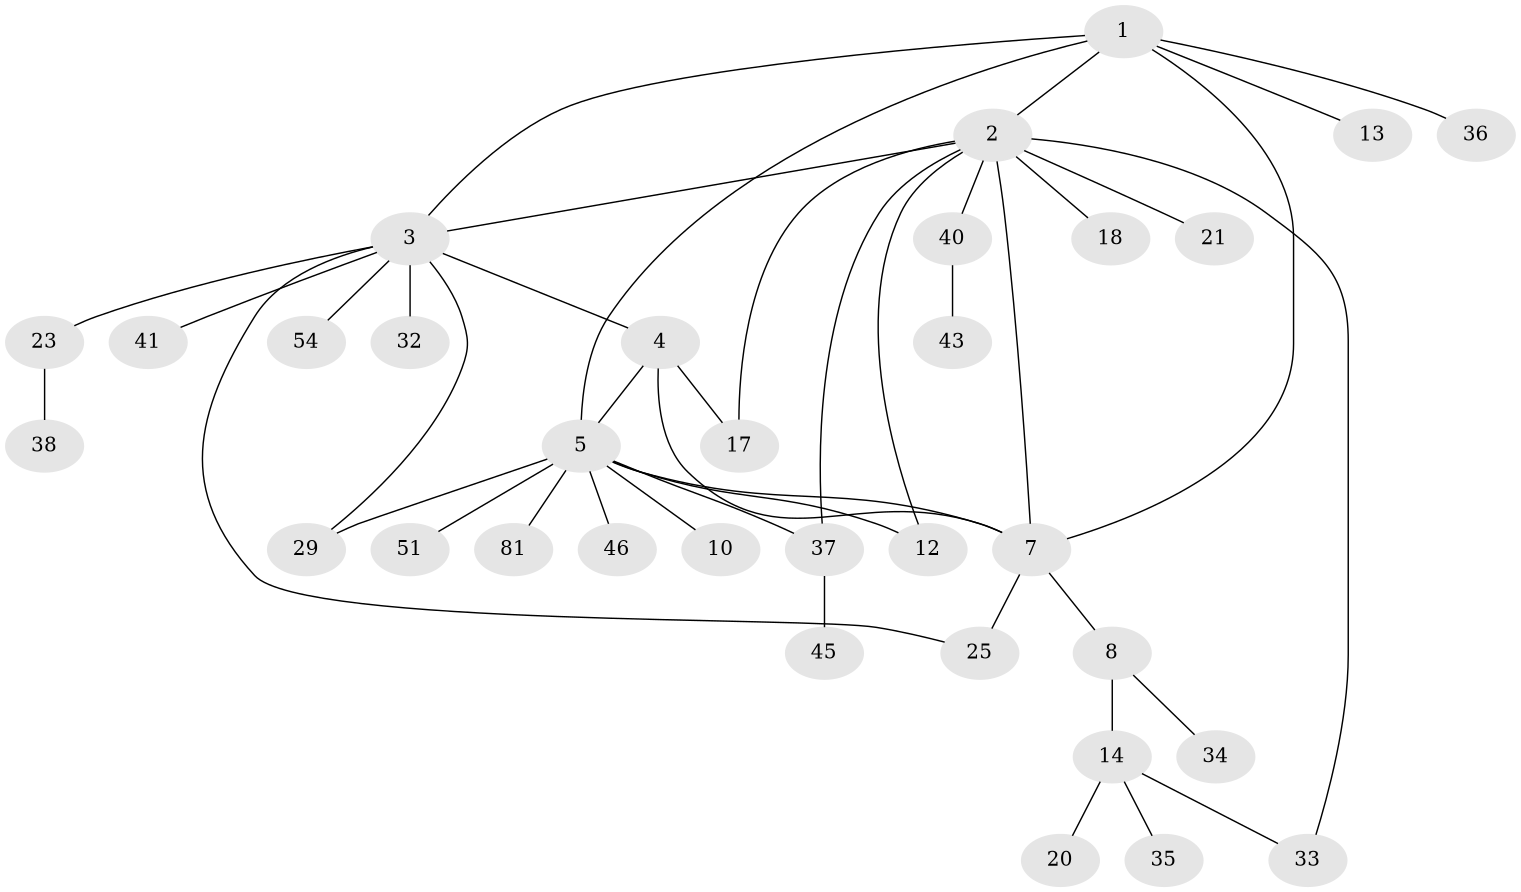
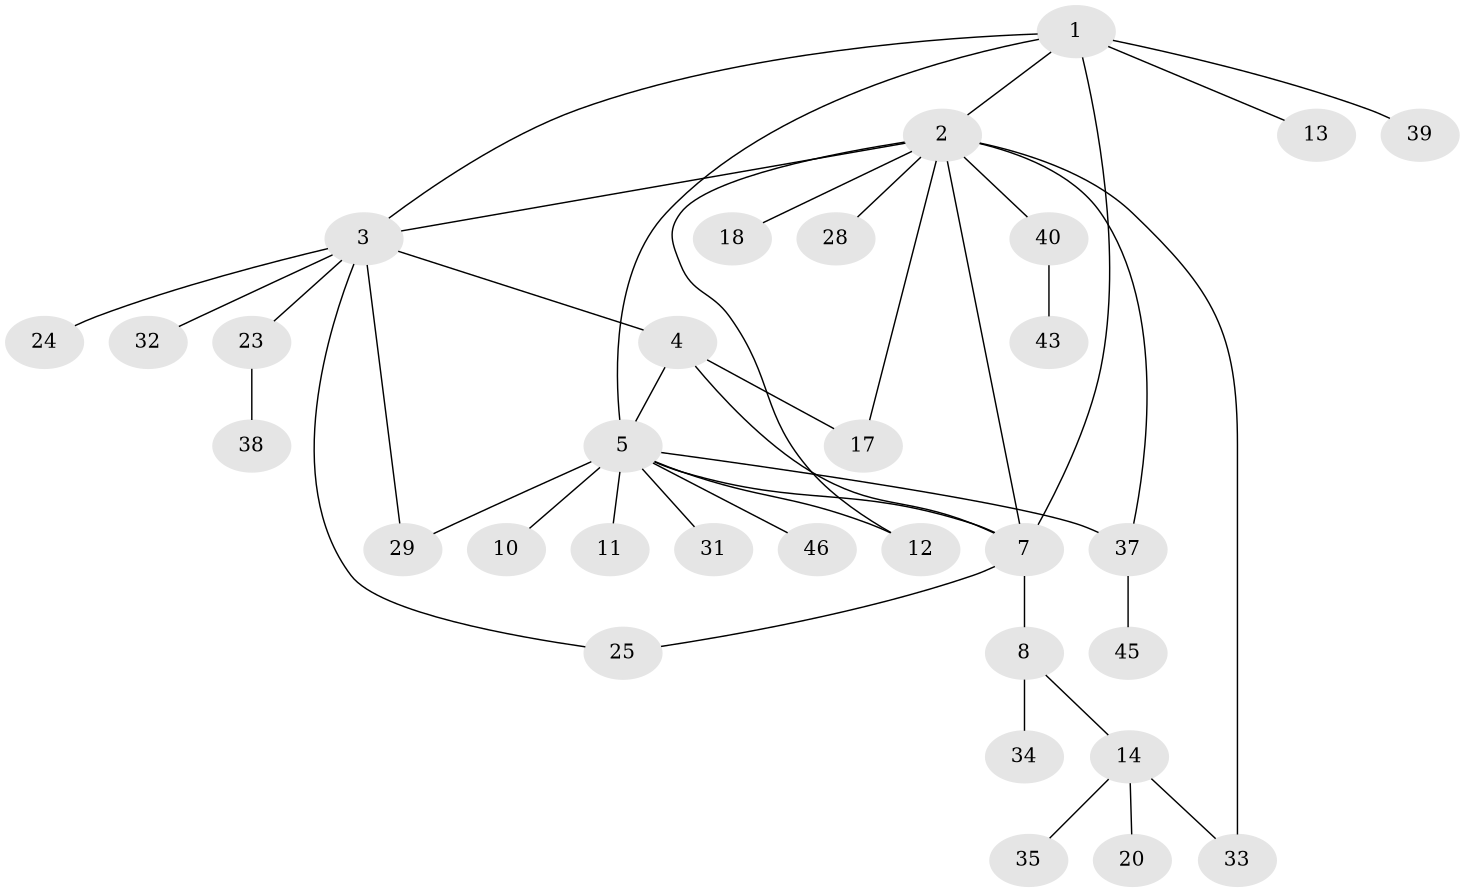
node "36": label "36" -> "39"
node "21": label "21" -> "28"
node "41": removed
node "54": label "54" -> "24"
node "51": label "51" -> "11"
node "81": label "81" -> "31"
